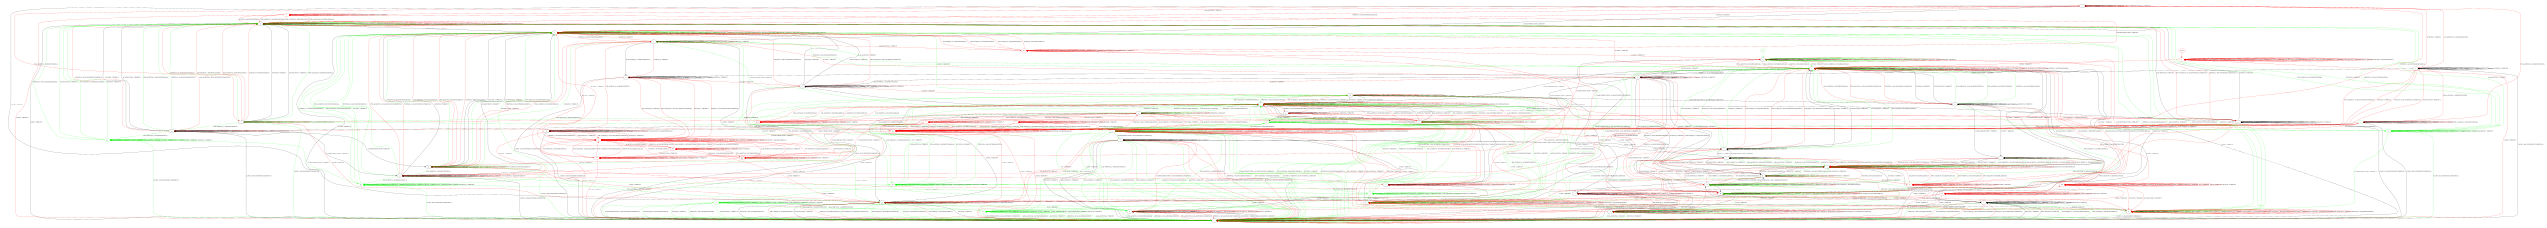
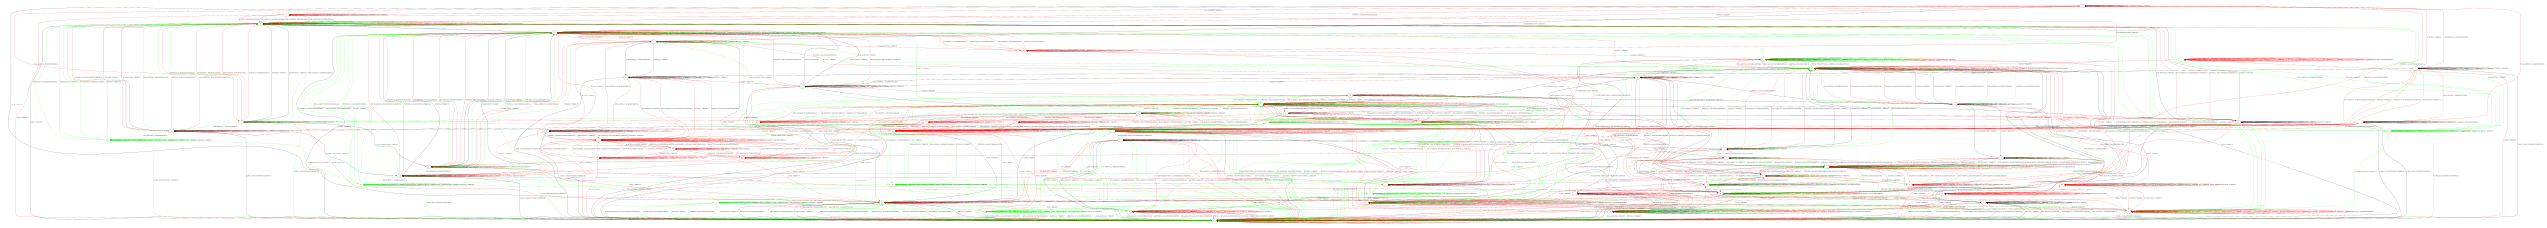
node "mmm": removed
edge "y" -> "k": now "h" -> "k"
edge "x" -> "hh": now "x" -> "j"
edge "g" -> "tt": now "g" -> "gg"
edge "m" -> "hhh": now "m" -> "d"
edge "tt" -> "i": removed, label "FIN+ACK(V,V,0) / ACK(NEXT,NEXT,0)"
edge "aa" -> "jj": now "l" -> "jj"
edge "mm" -> "c": reversed
edge "pp" -> "rr": removed, label "CLOSE / TIMEOUT"
